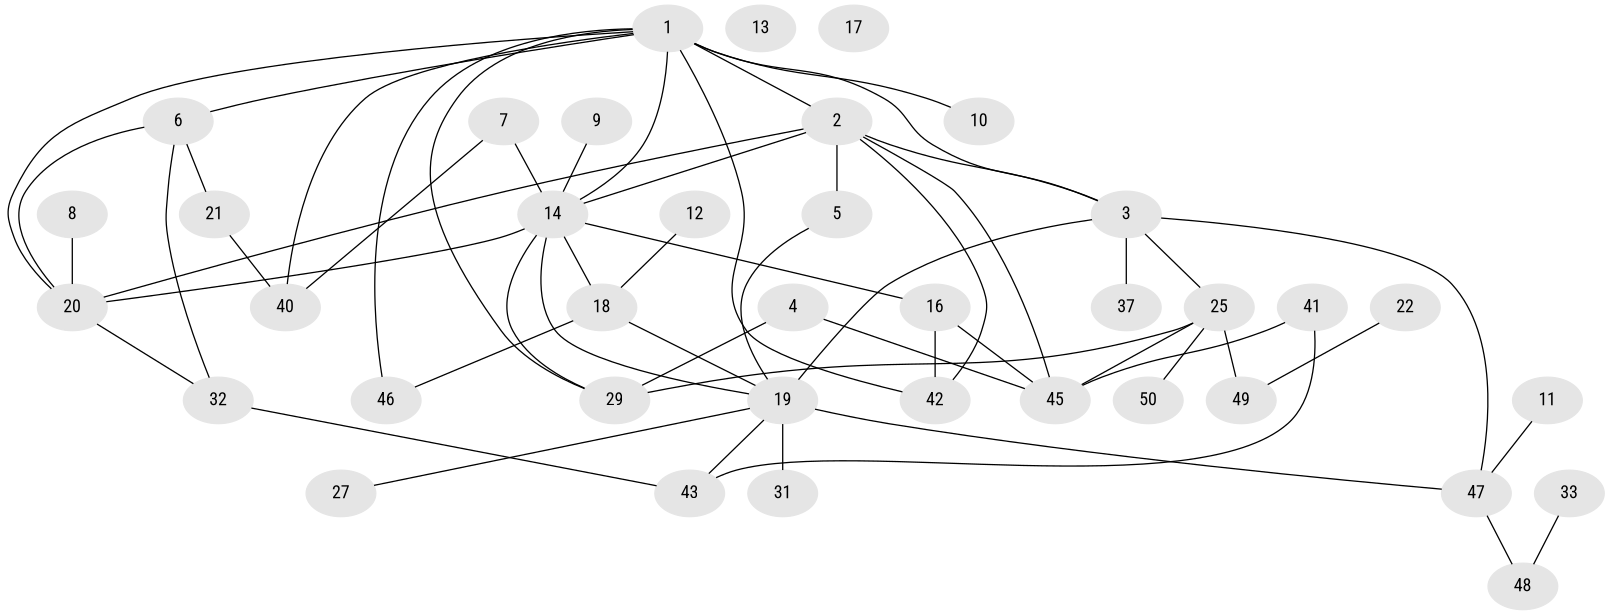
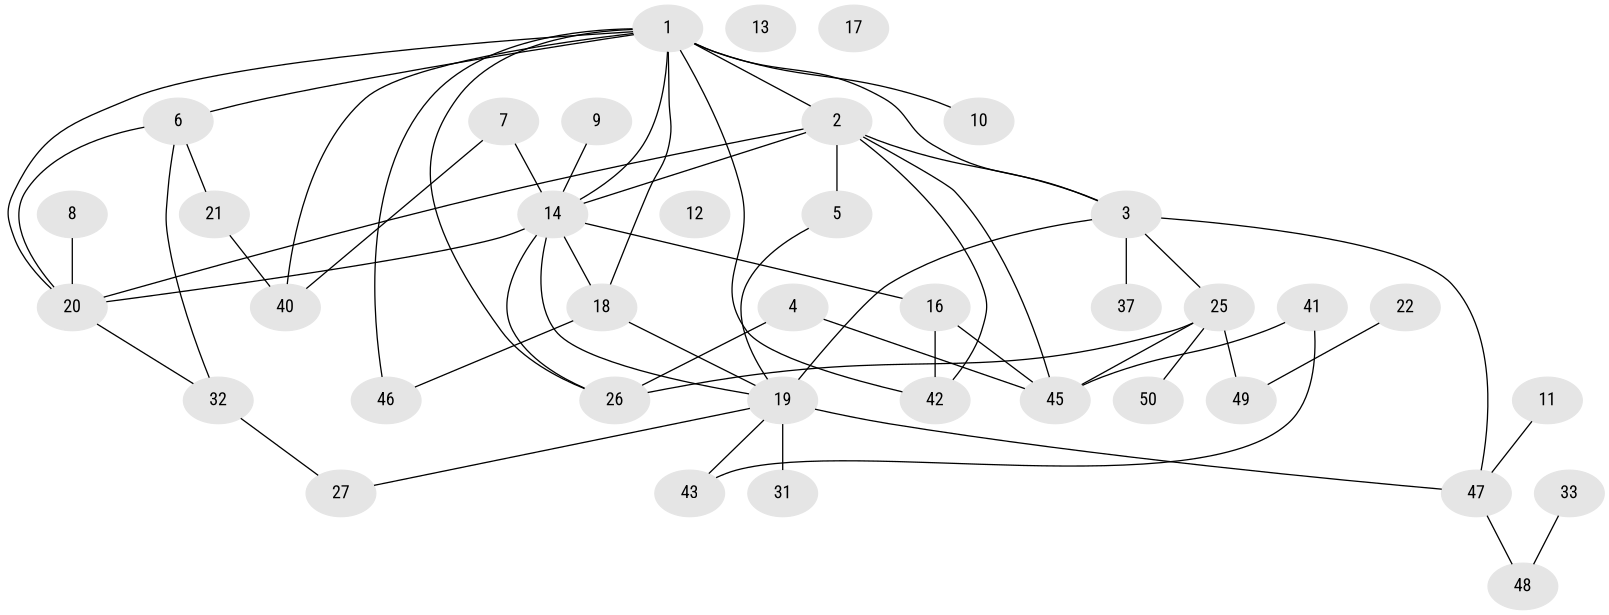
edge "12" -- "18": now "1" -- "18"
node "29": label "29" -> "26"
edge "32" -- "43": now "32" -- "27"
